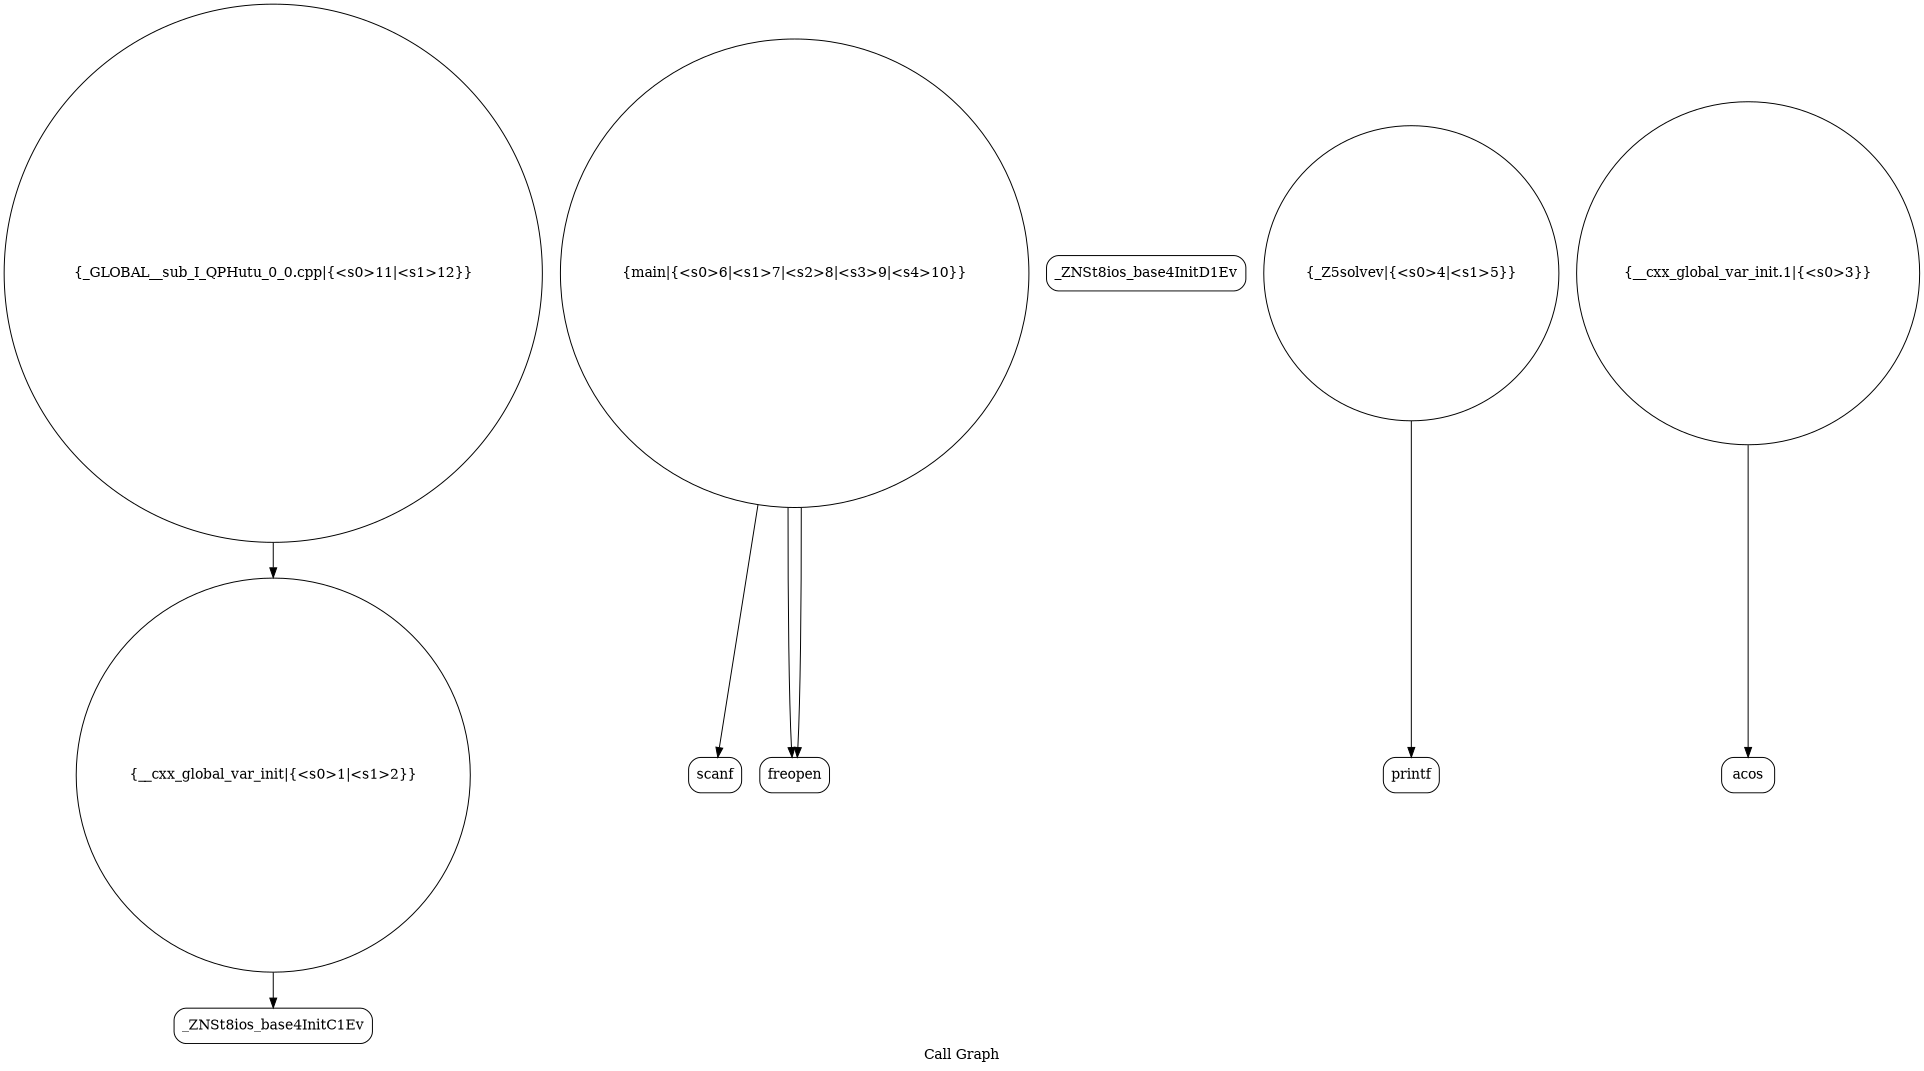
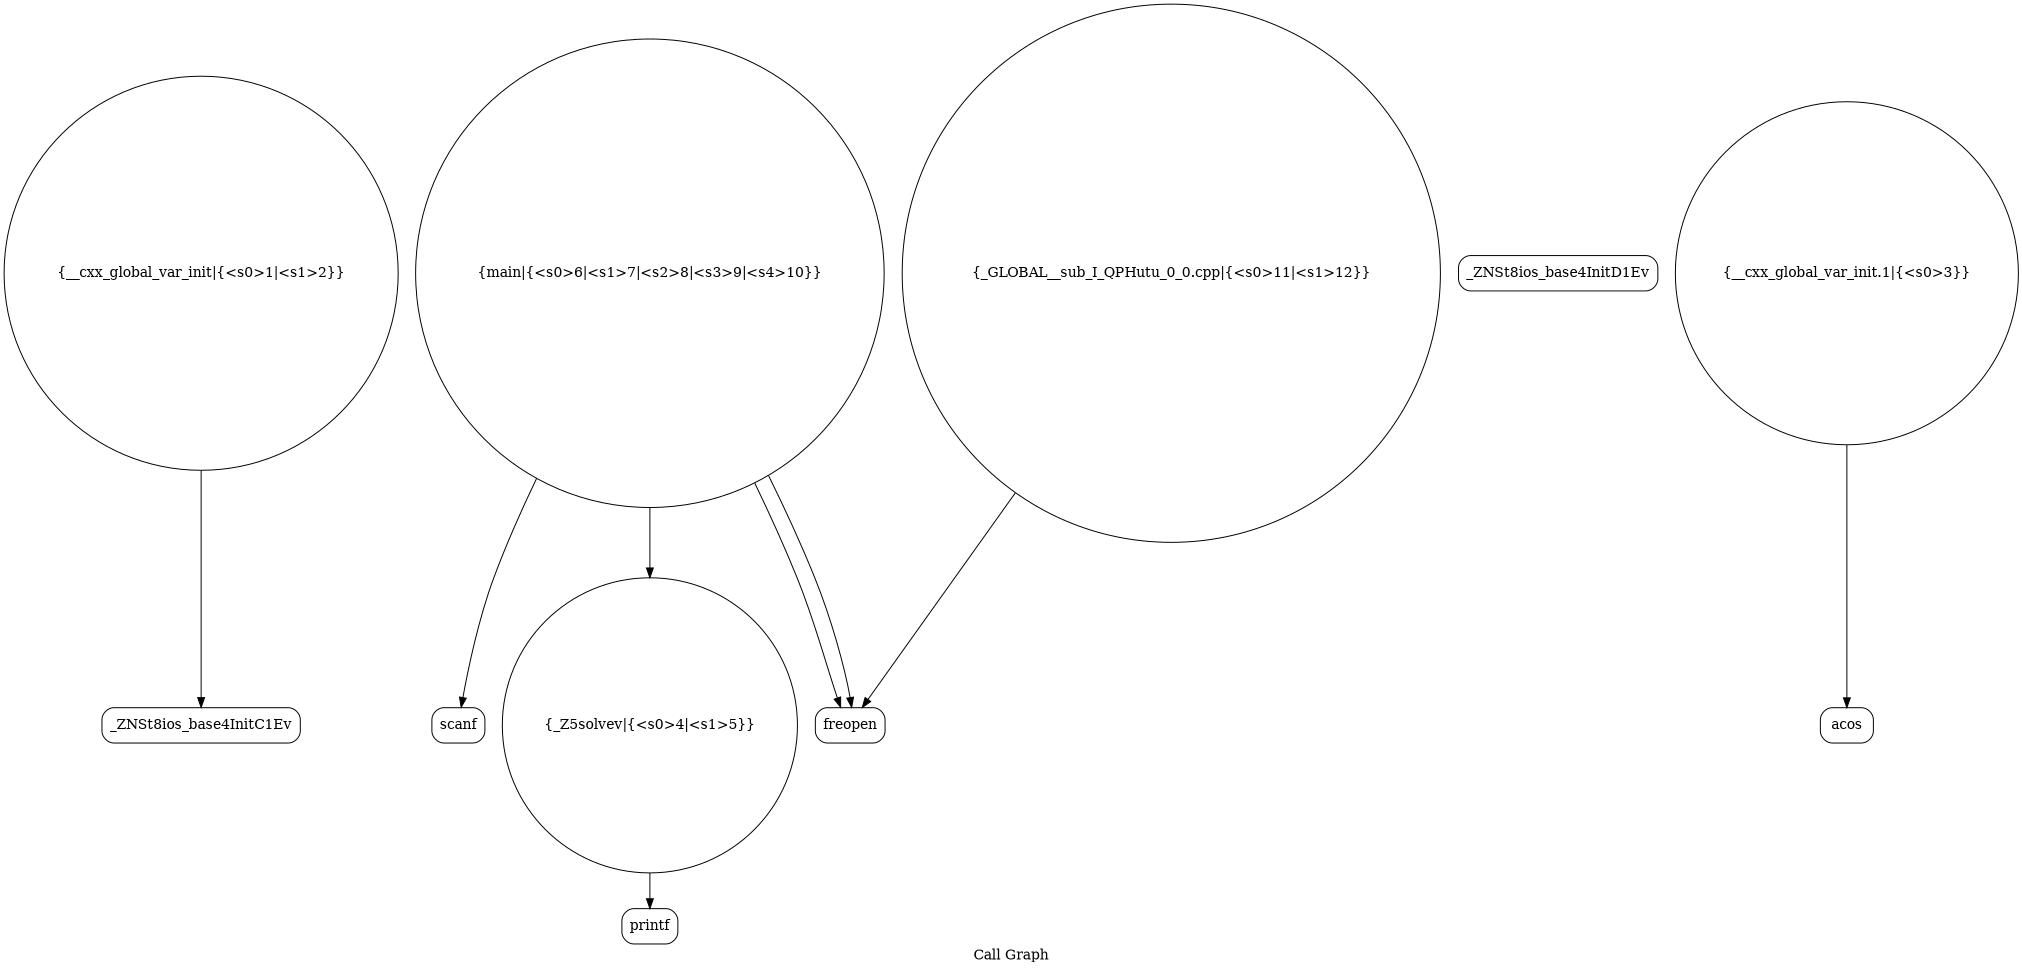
edge "{main|{<s0>6|<s1>7|<s2>8|<s3>9|<s4>10}}" -> "{_Z5solvev|{<s0>4|<s1>5}}": added
edge "{_GLOBAL__sub_I_QPHutu_0_0.cpp|{<s0>11|<s1>12}}" -> "{__cxx_global_var_init|{<s0>1|<s1>2}}": now "{_GLOBAL__sub_I_QPHutu_0_0.cpp|{<s0>11|<s1>12}}" -> "freopen"
